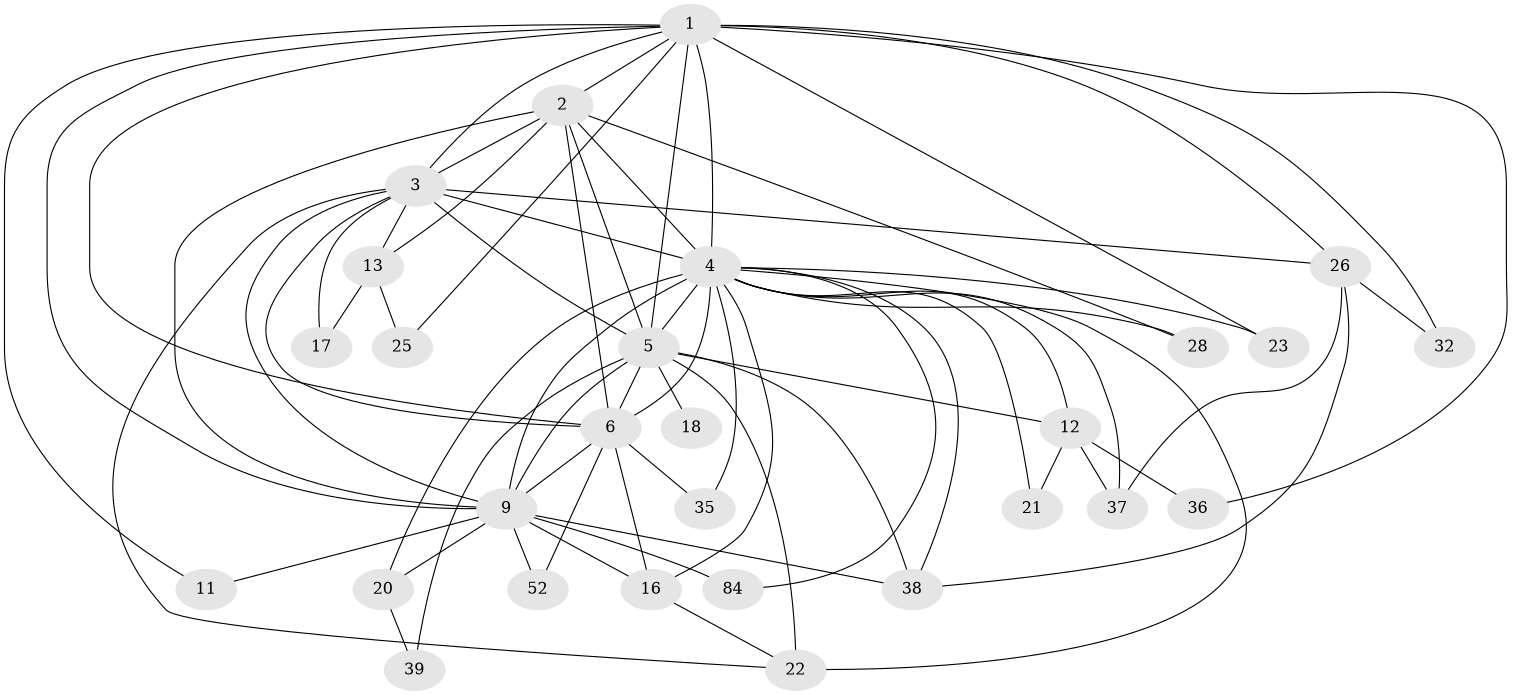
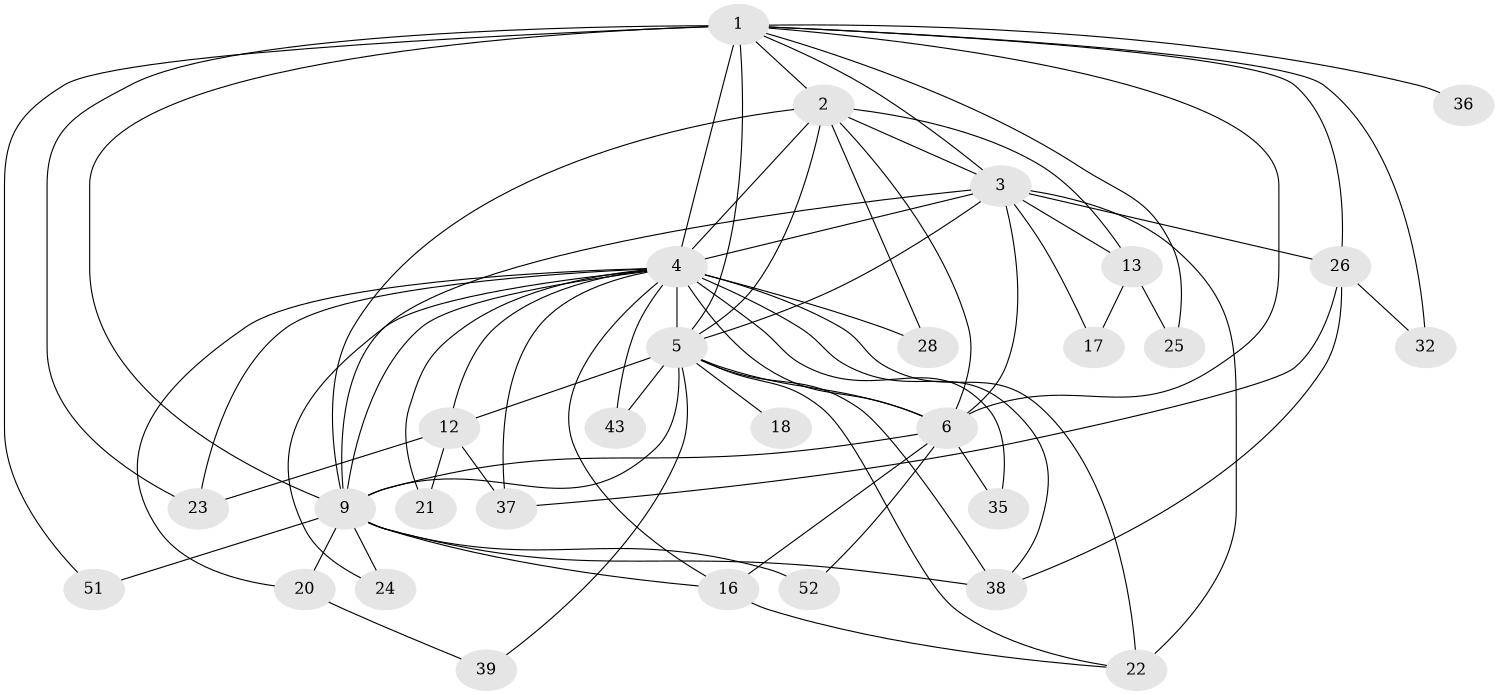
node "43": added
edge "12" -- "36": now "12" -- "23"
node "11": label "11" -> "51"
node "84": label "84" -> "24"
